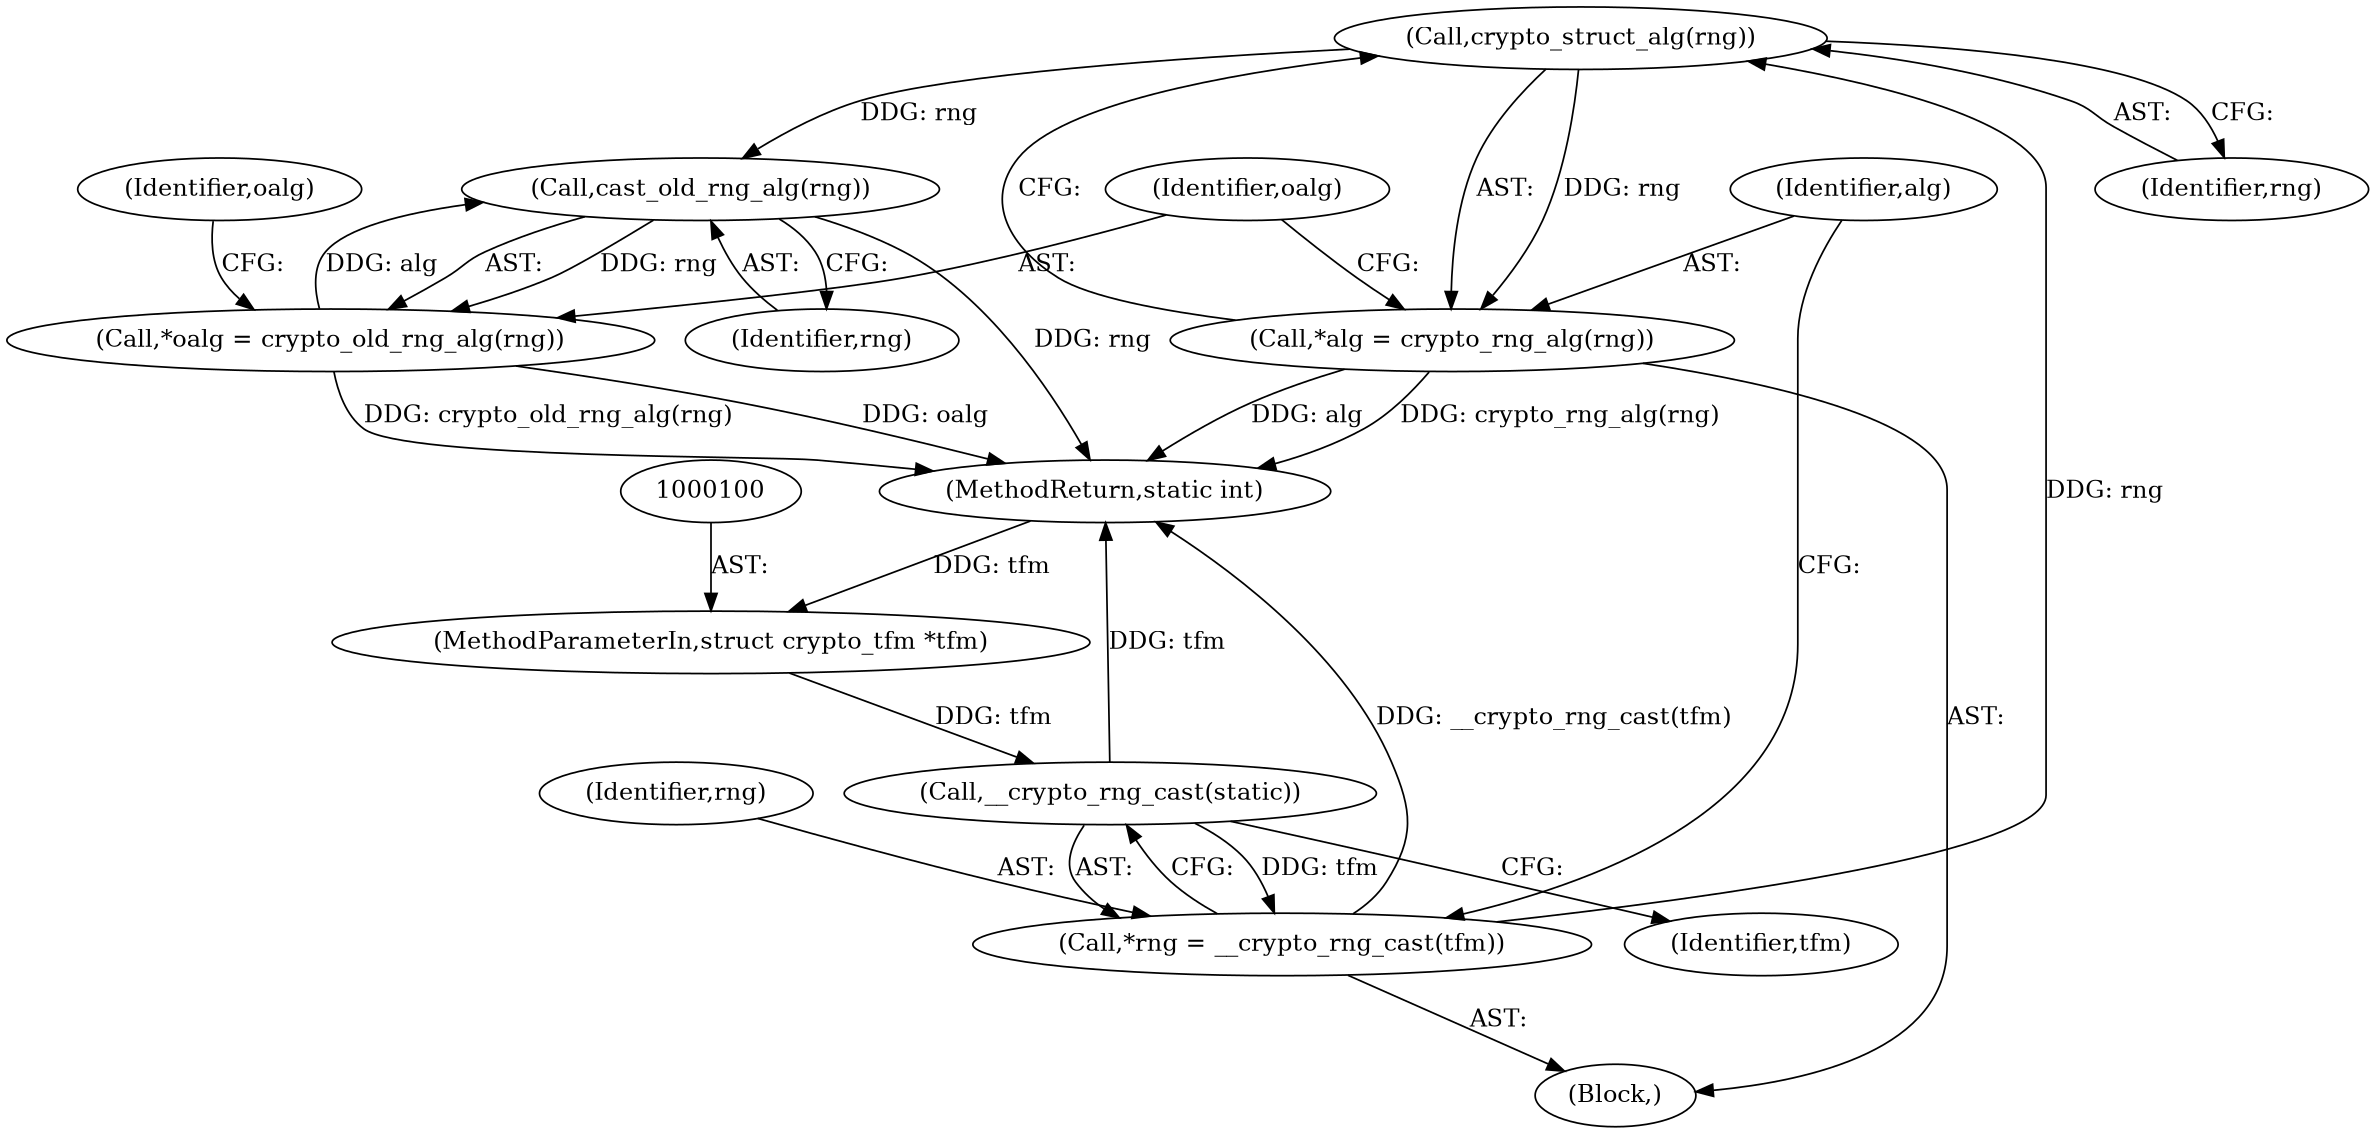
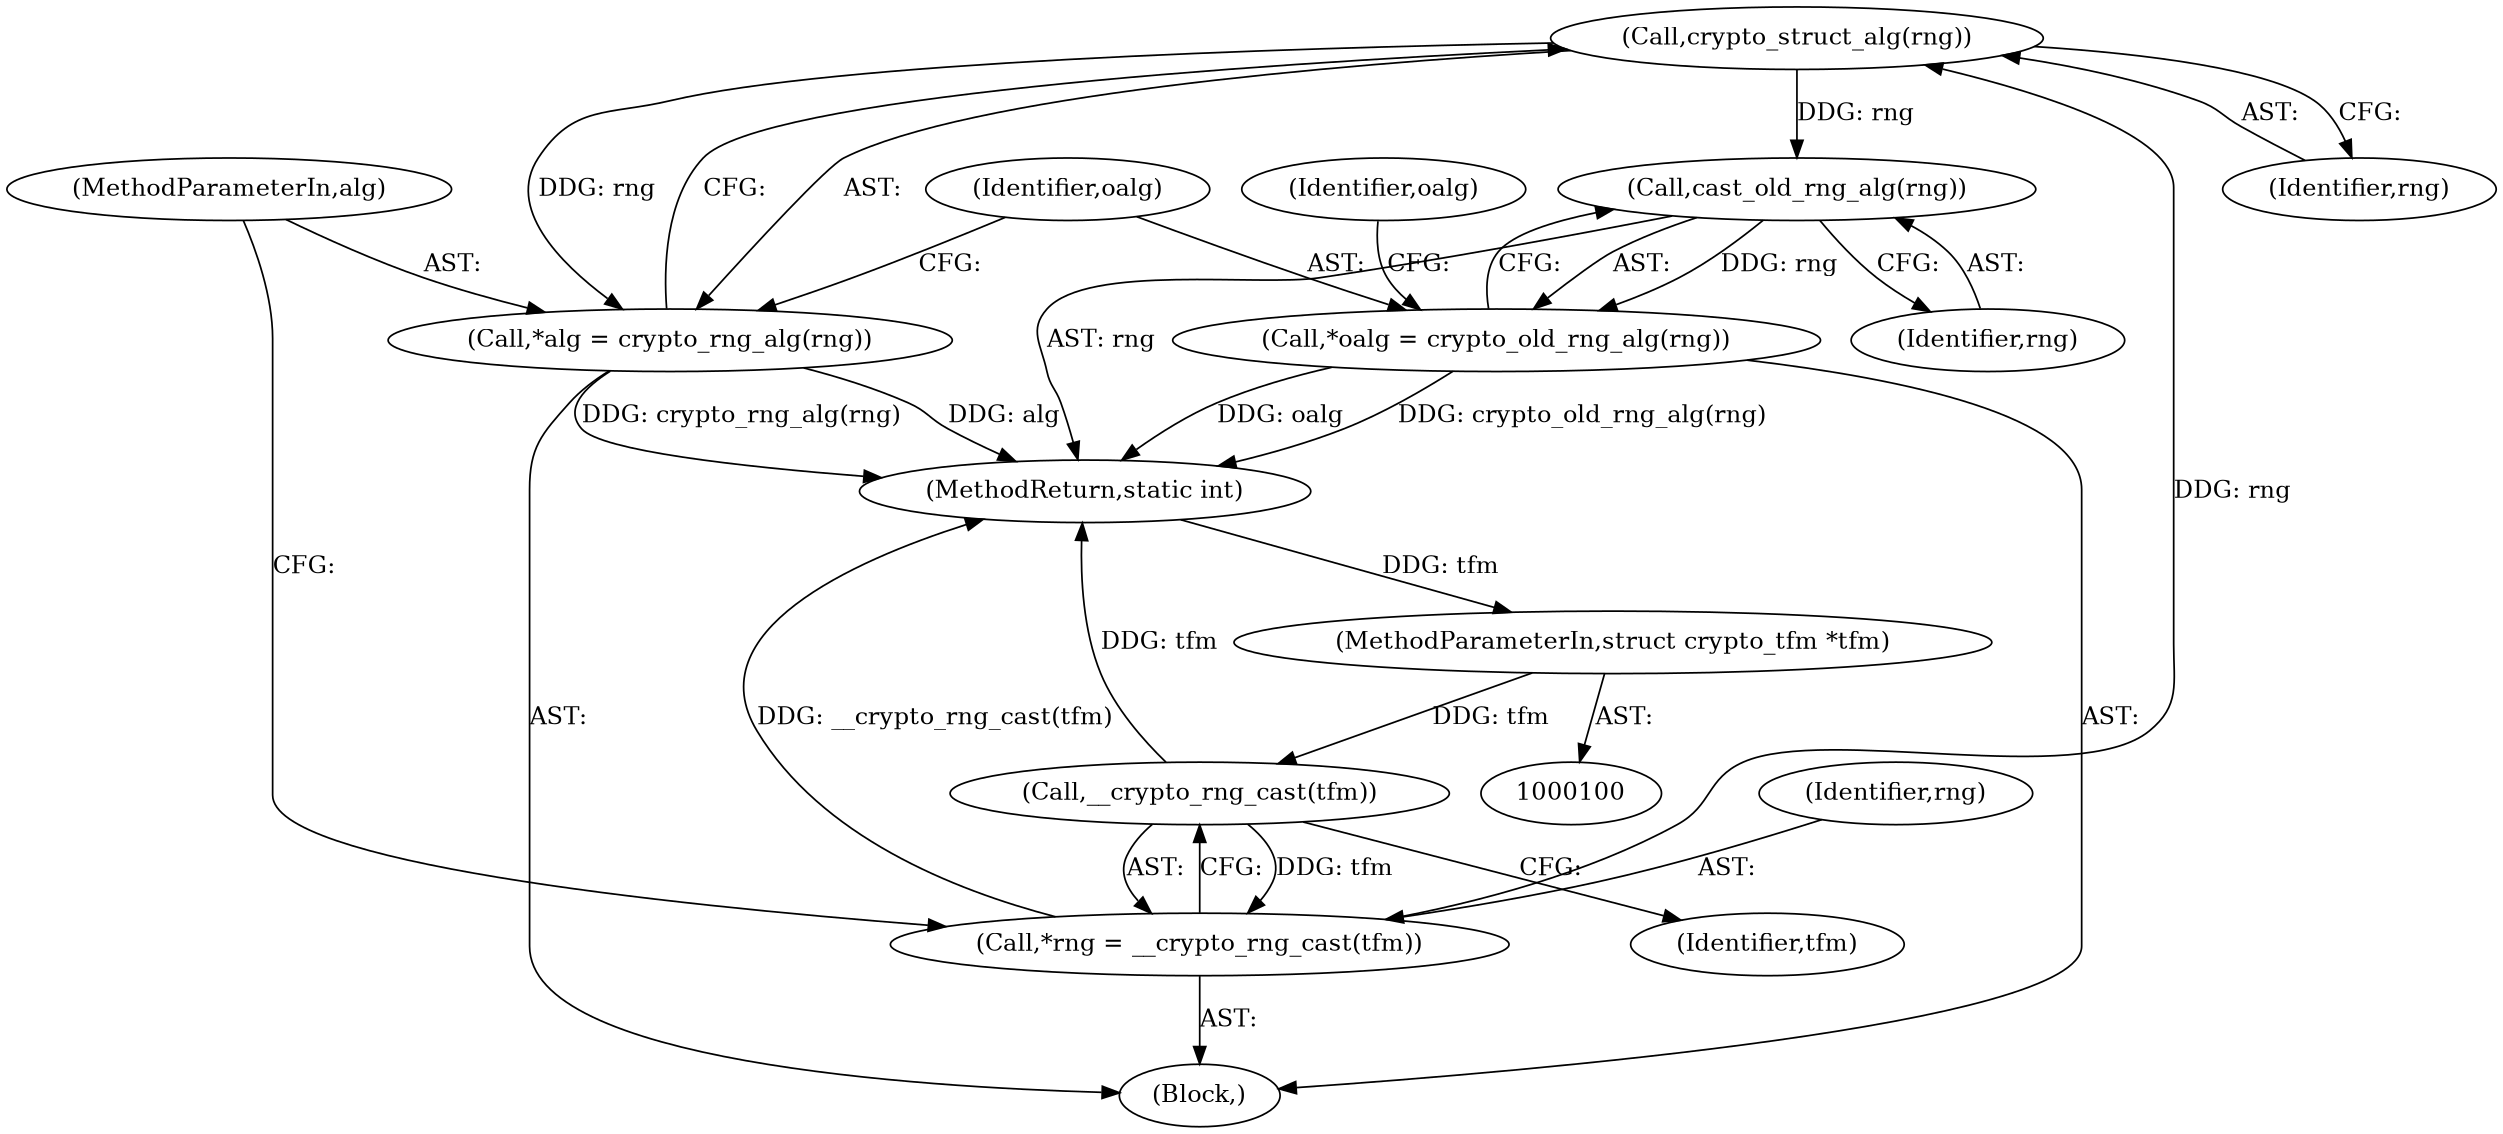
node "(Identifier,alg)": label "(Identifier,alg)" -> "(MethodParameterIn,alg)"
edge "(Call,*oalg = crypto_old_rng_alg(rng))" -> "(Call,cast_old_rng_alg(rng))": label "DDG: alg" -> "CFG: "
edge "(Call,cast_old_rng_alg(rng))" -> "(MethodReturn,static int)": label "DDG: rng" -> "AST: rng"
edge "1000100" -> "(MethodParameterIn,struct crypto_tfm *tfm)": reversed
node "(Call,__crypto_rng_cast(static))": label "(Call,__crypto_rng_cast(static))" -> "(Call,__crypto_rng_cast(tfm))"
edge "(Call,*oalg = crypto_old_rng_alg(rng))" -> "(Block,)": added, label "AST:"
